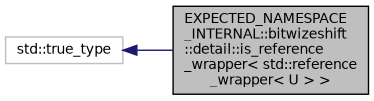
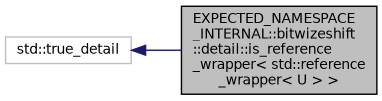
node "std::true_type": label "std::true_type" -> "std::true_detail"
